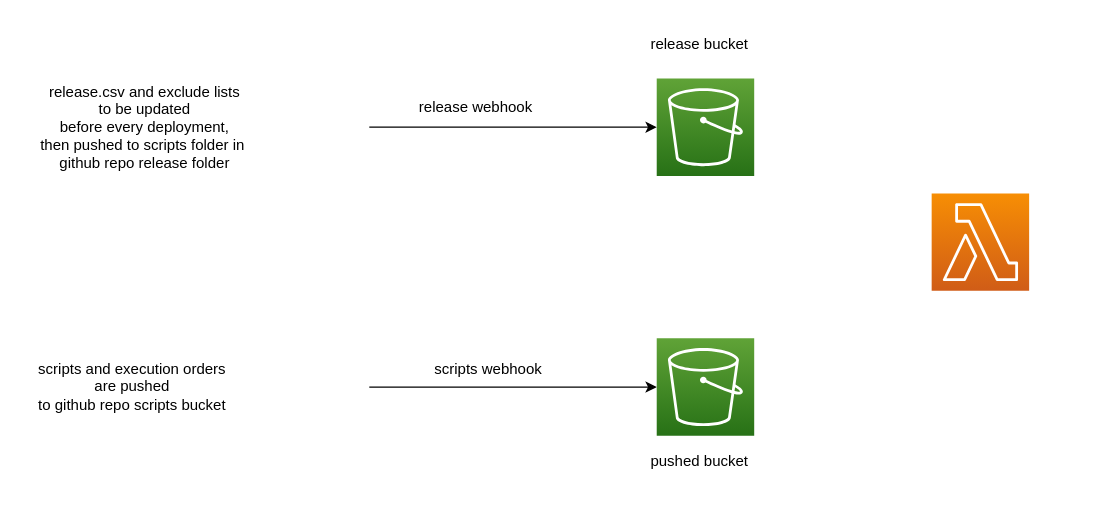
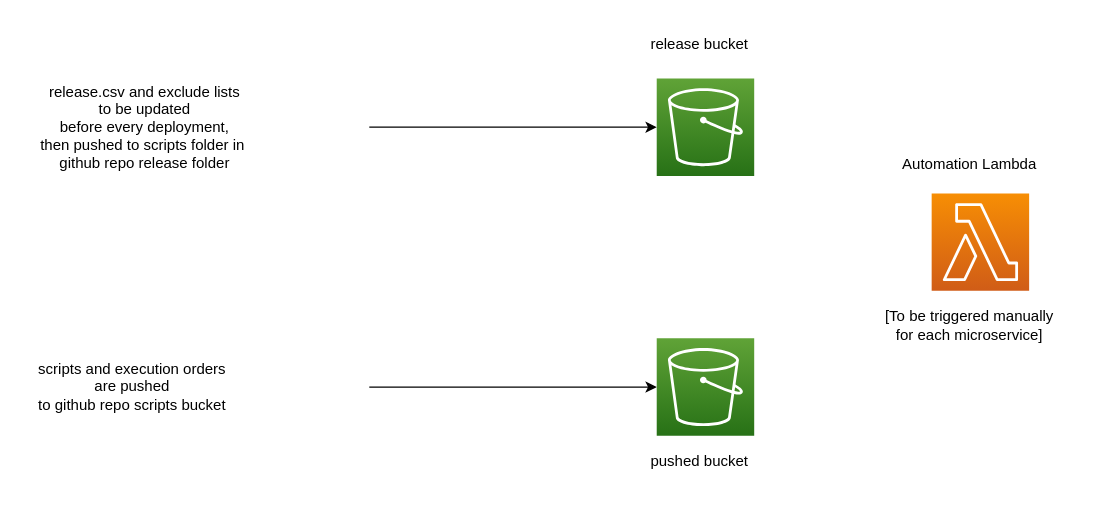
node "release webhook": removed
node "Automation Lambda": added
node "[To be triggered manually for each microservice]": added
node "scripts webhook": removed
